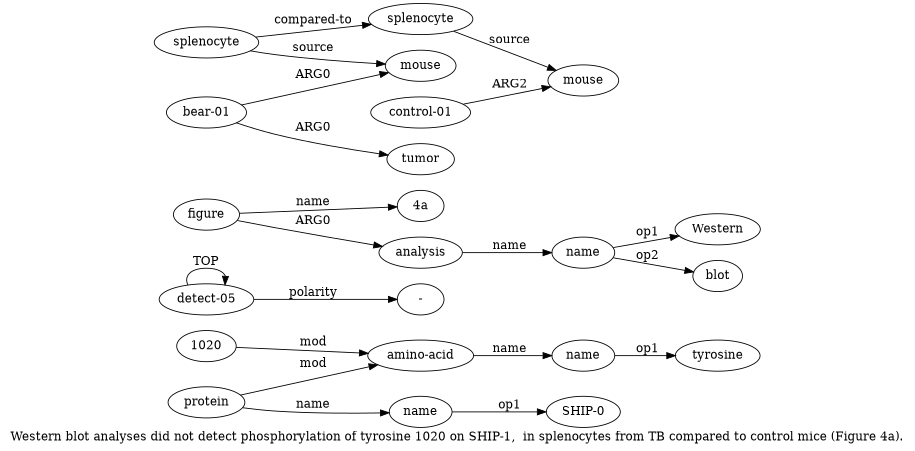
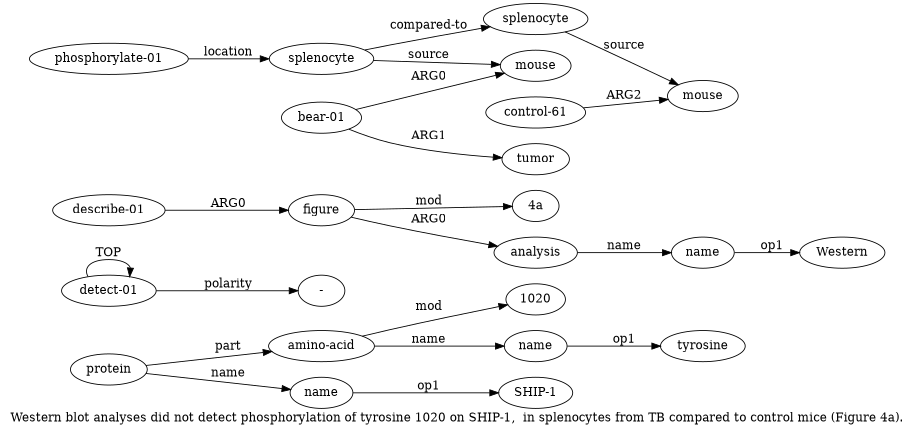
node "phosphorylate-01": added
node "control-01": label "control-01" -> "control-61"
edge "bear-01" -> "tumor": label "ARG0" -> "ARG1"
edge "figure" -> "4a": label "name" -> "mod"
node "describe-01": added
node "blot": removed
node "detect-05": label "detect-05" -> "detect-01"
edge "1020" -> "amino-acid": reversed
edge "protein" -> "amino-acid": label "mod" -> "part"
node "SHIP-0": label "SHIP-0" -> "SHIP-1"
